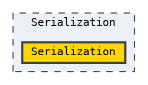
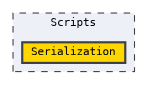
cluster "Serialization": label "Serialization" -> "Scripts"
